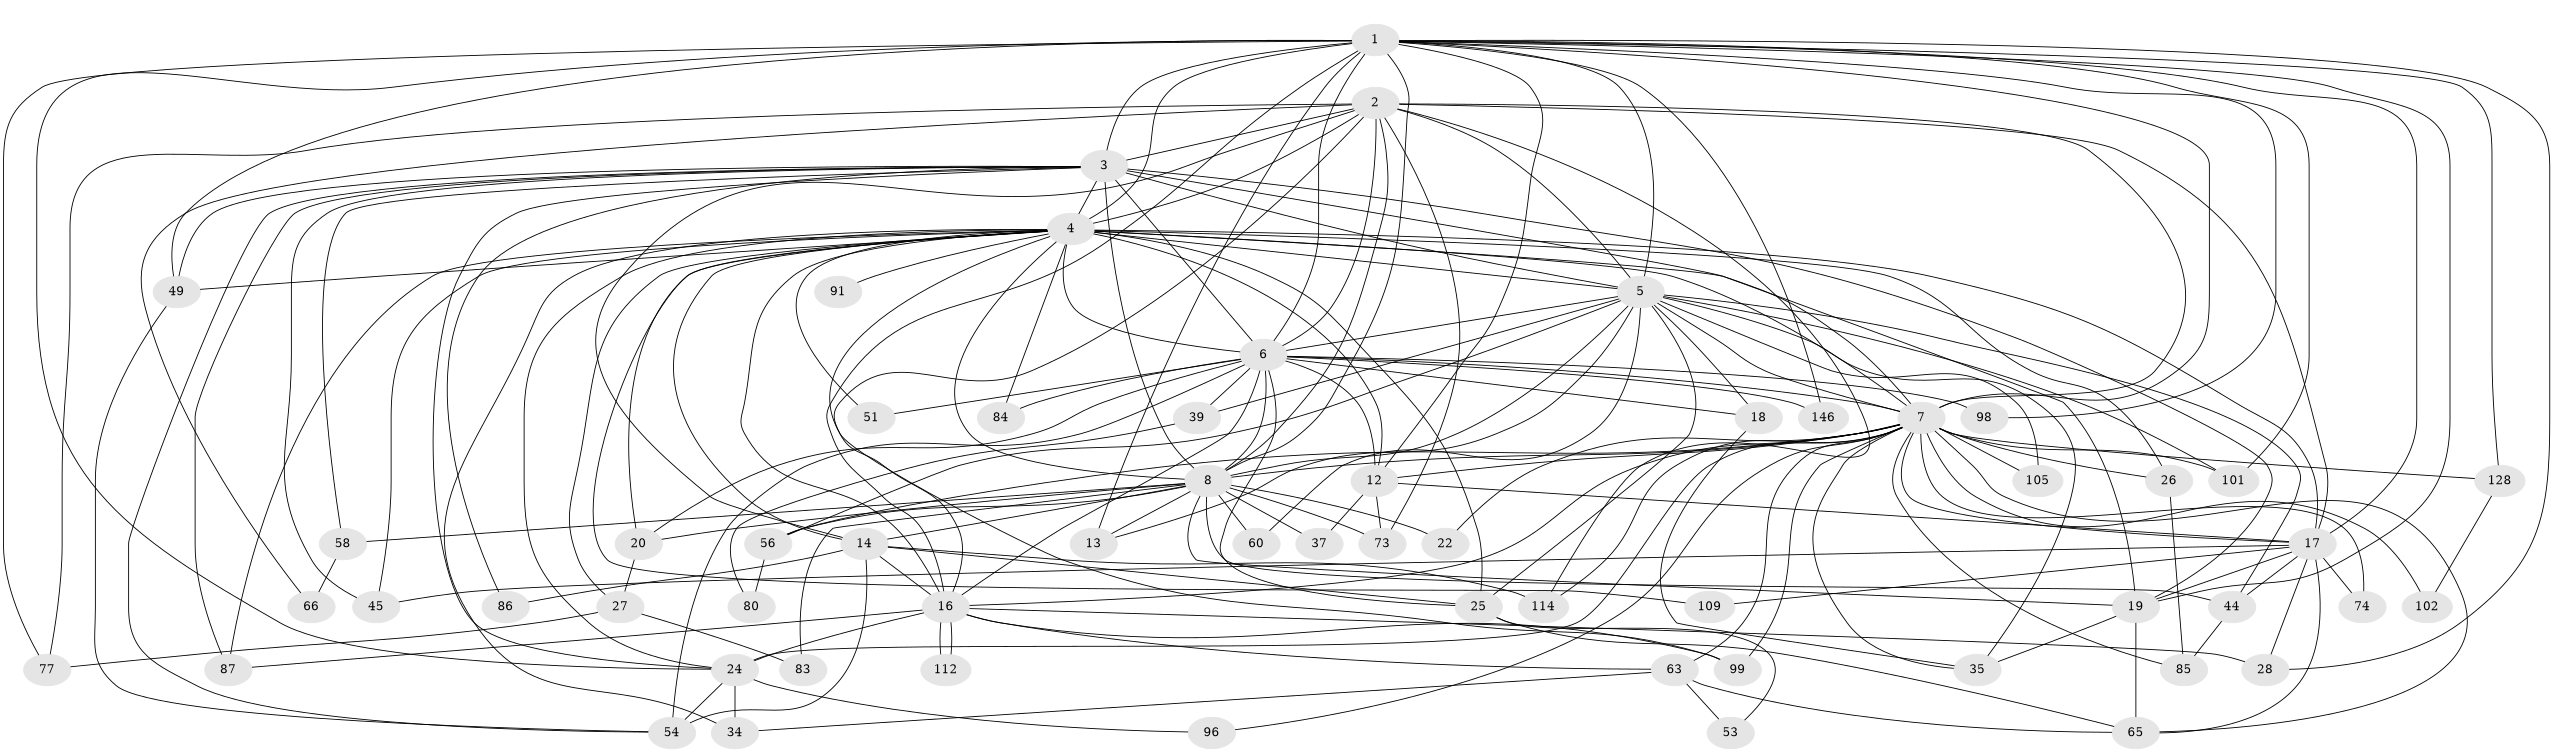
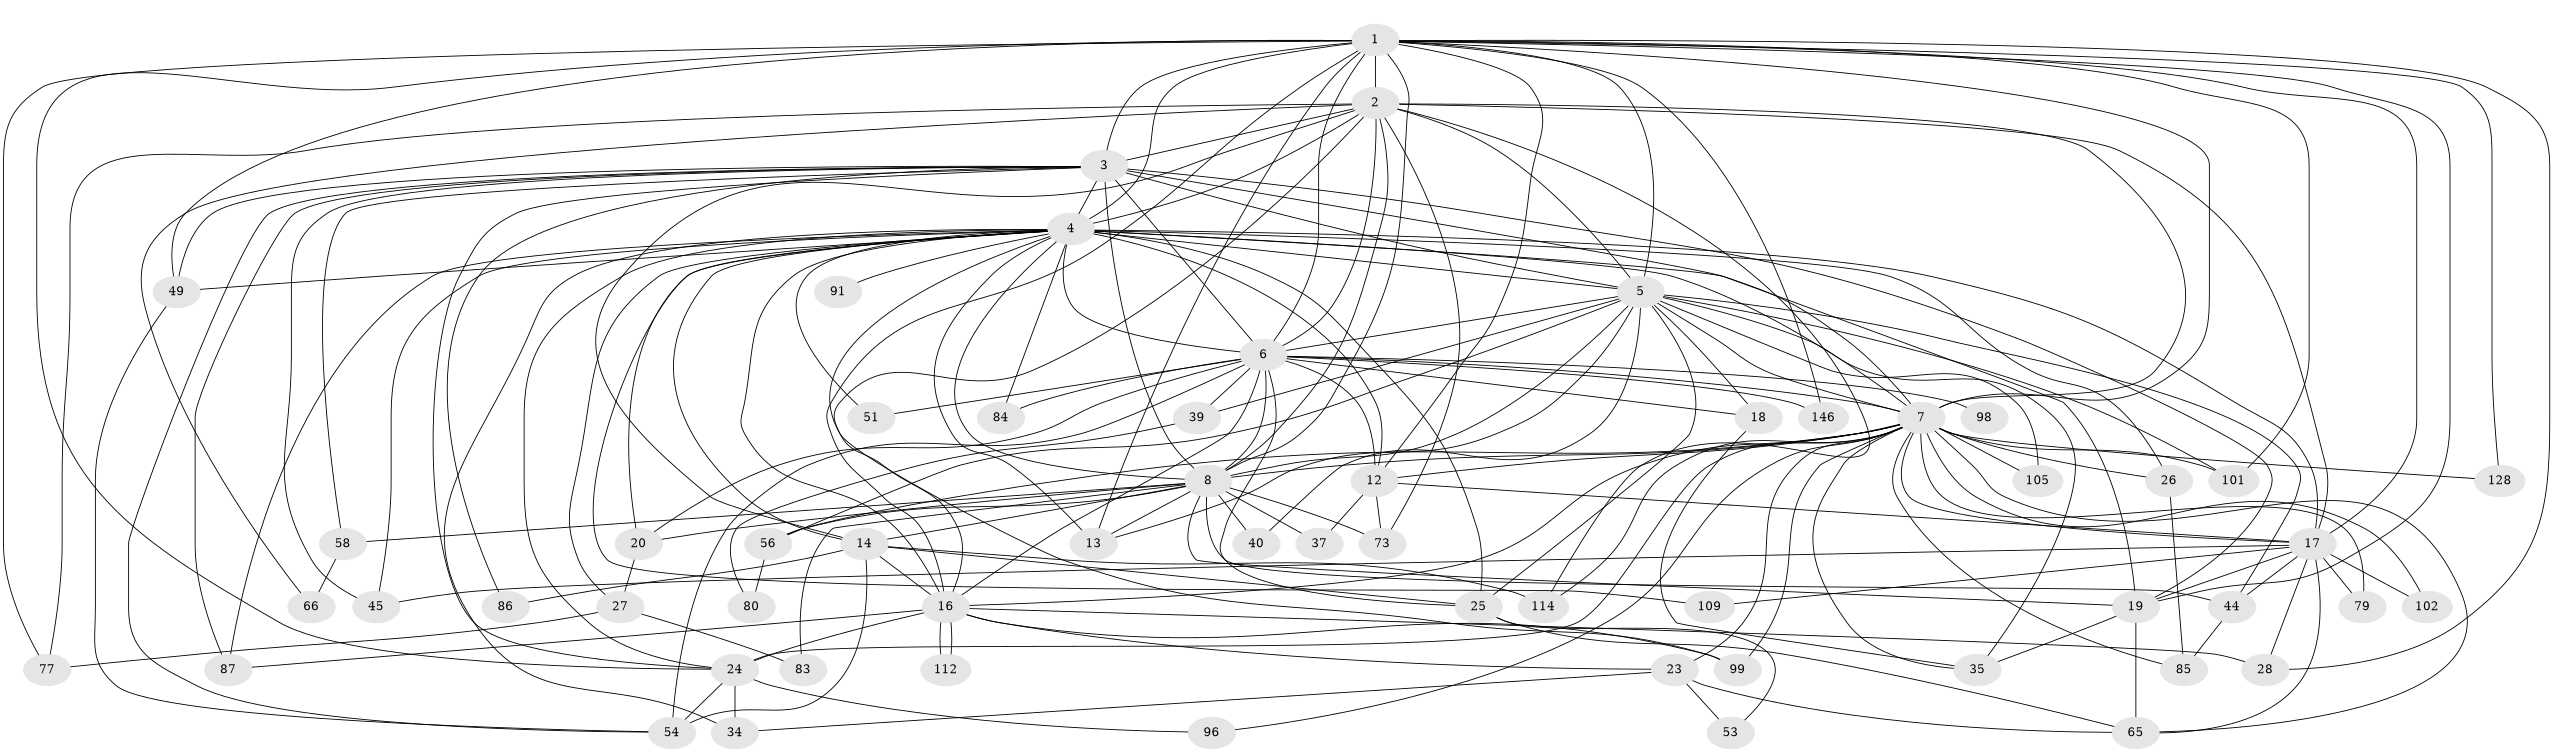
edge "1" -- "98": now "1" -- "2"
edge "4" -- "13": added
node "60": label "60" -> "40"
node "22": removed
edge "128" -- "102": now "17" -- "102"
node "74": label "74" -> "79"
node "63": label "63" -> "23"
